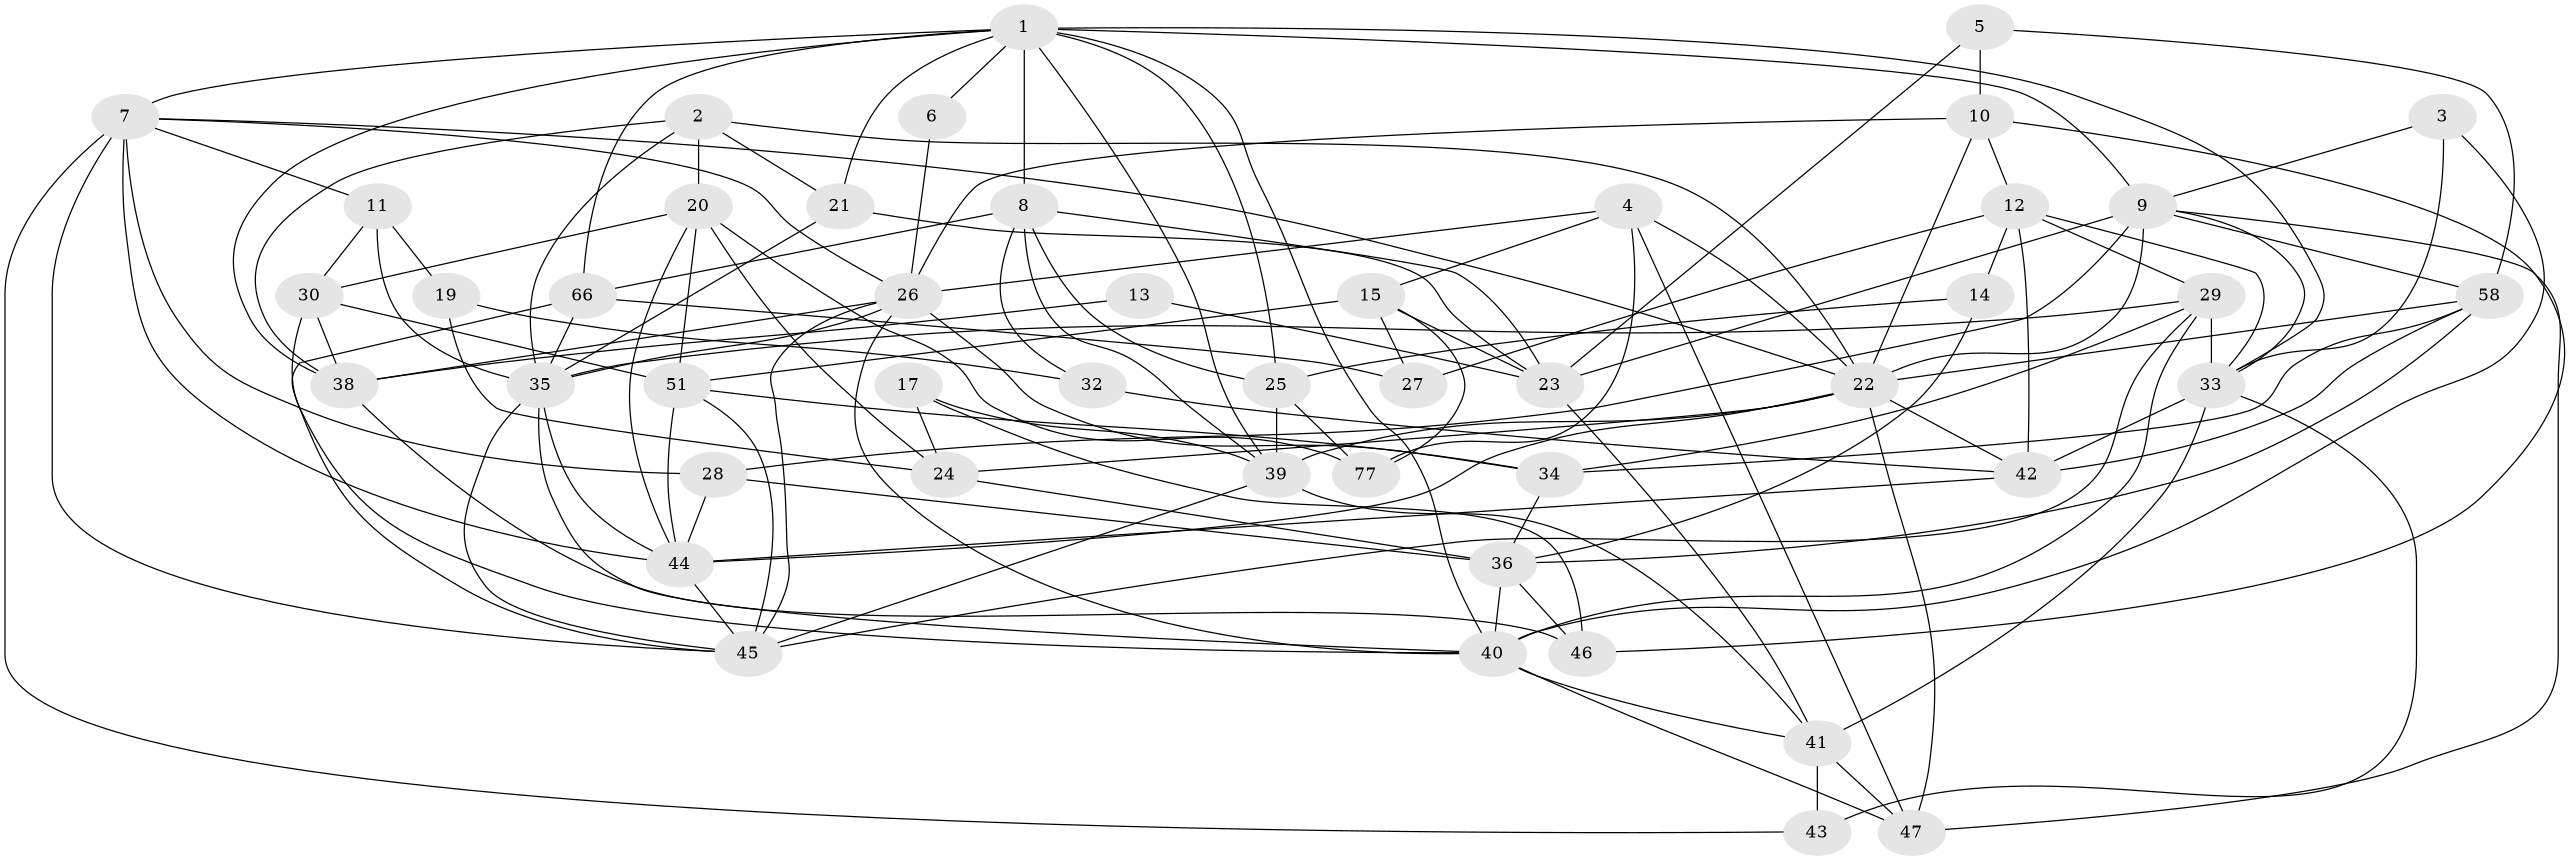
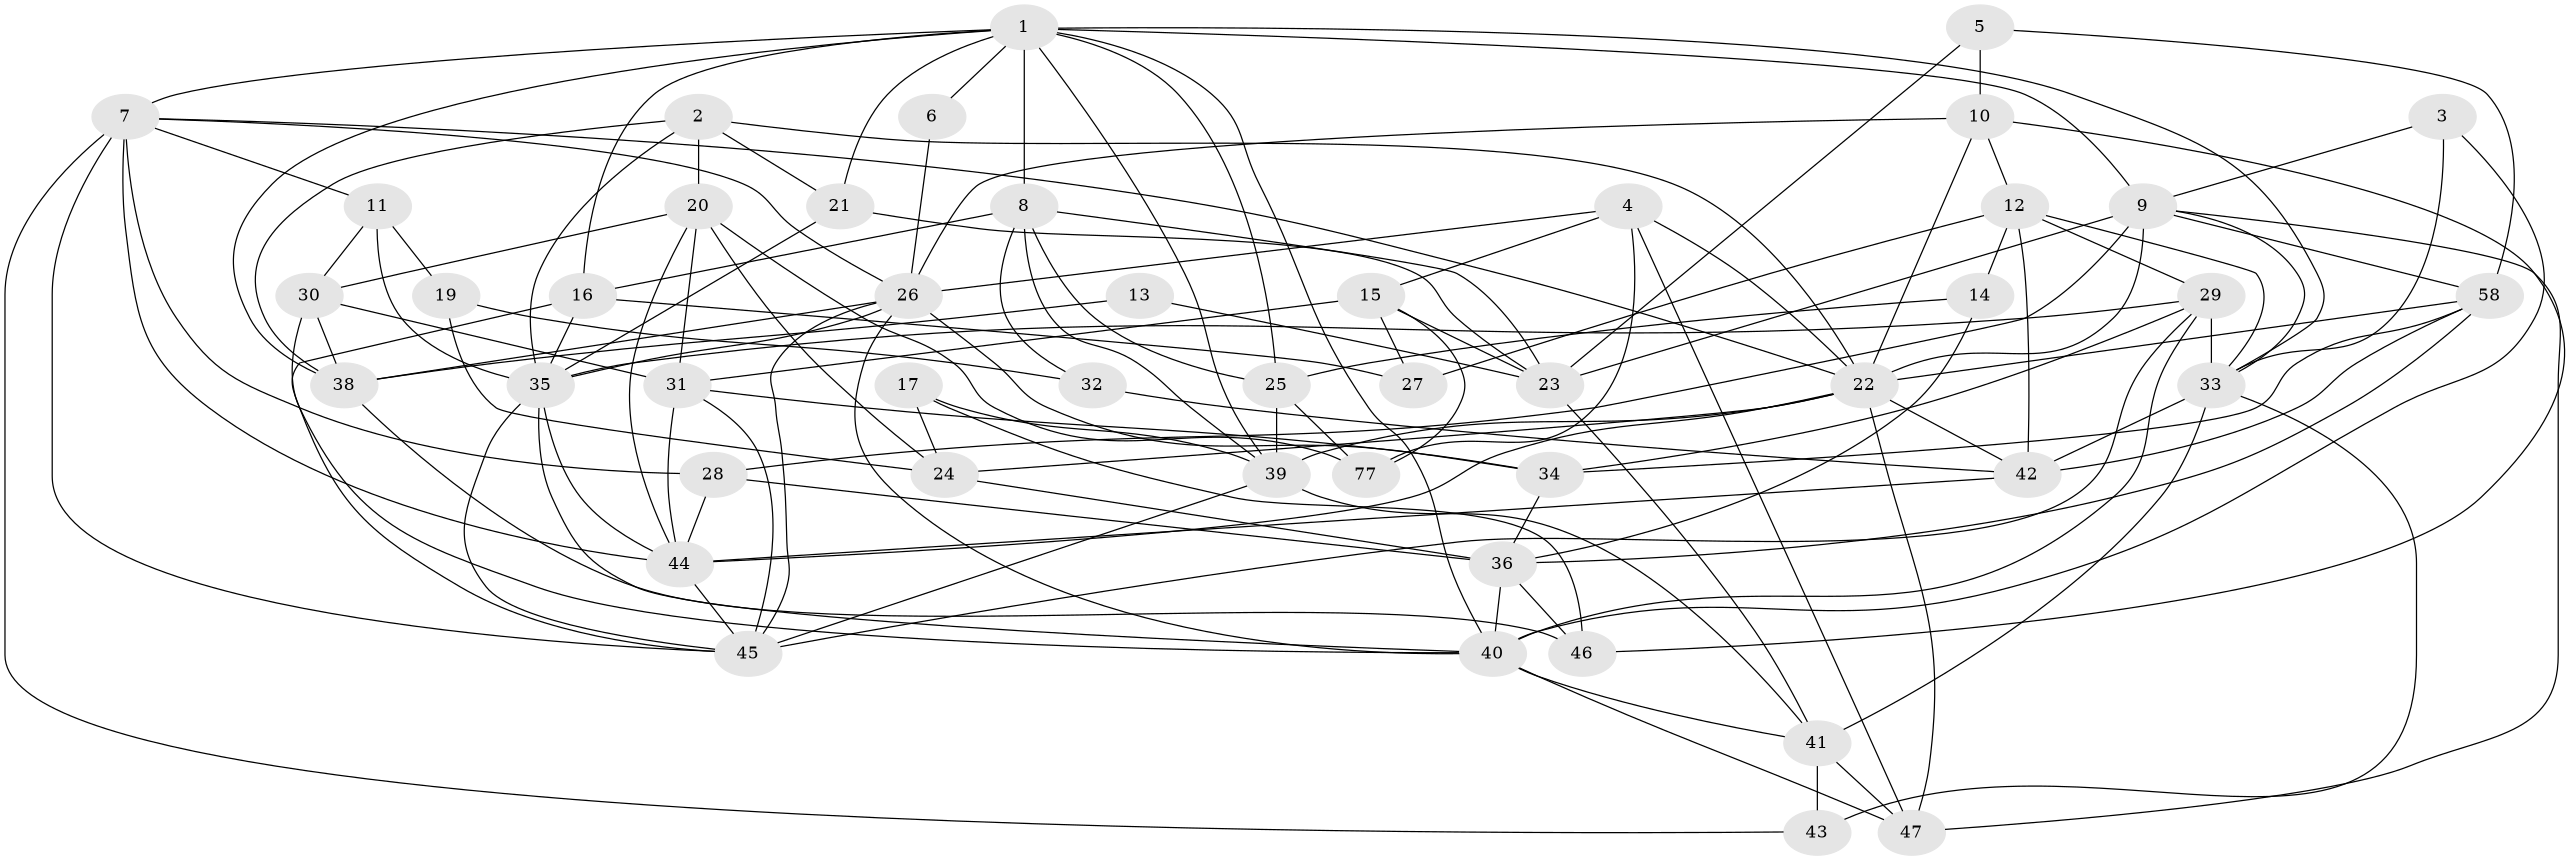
node "66": label "66" -> "16"
node "51": label "51" -> "31"
